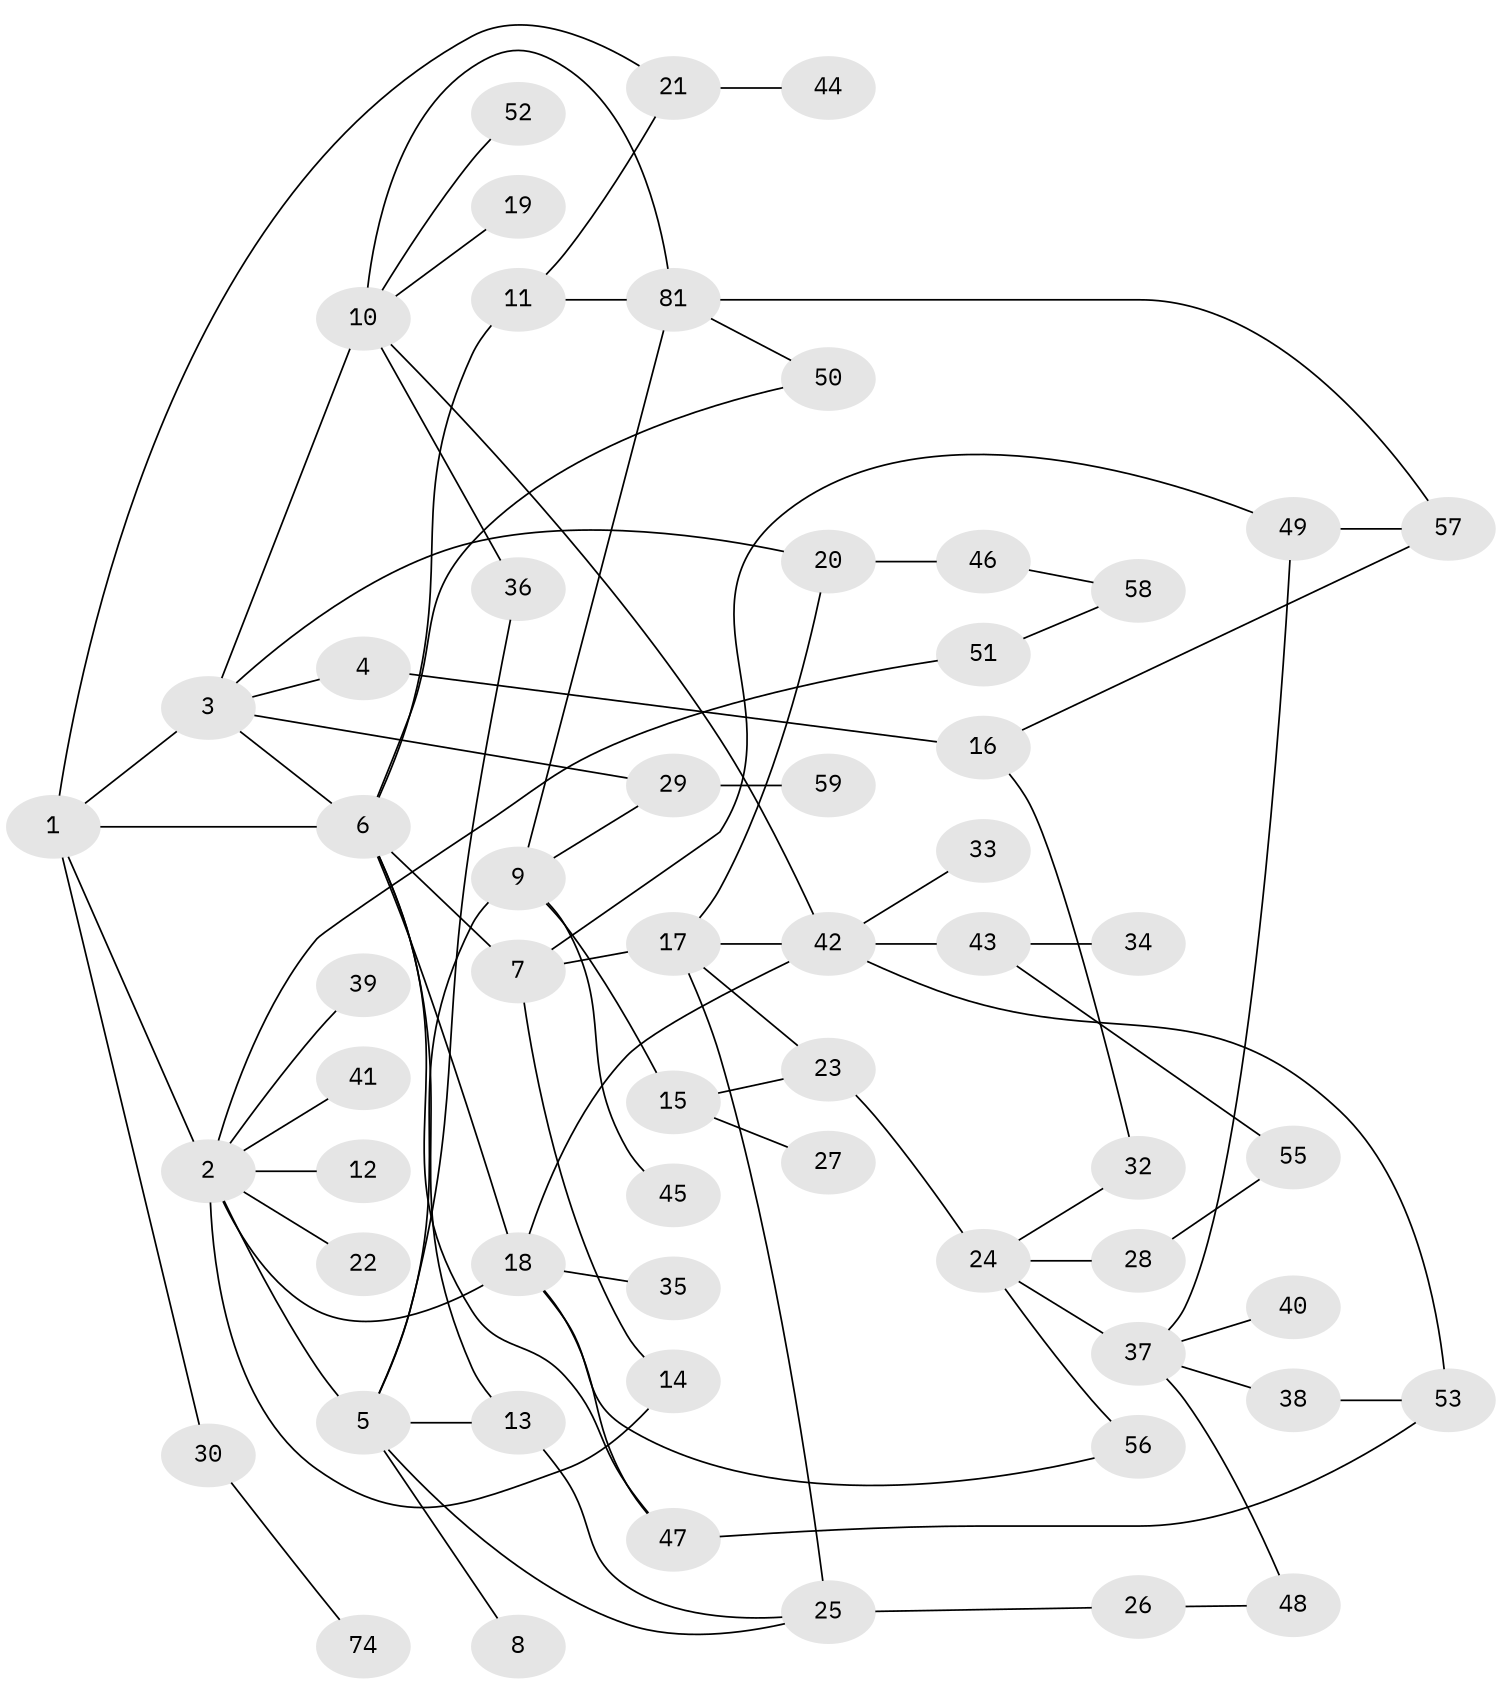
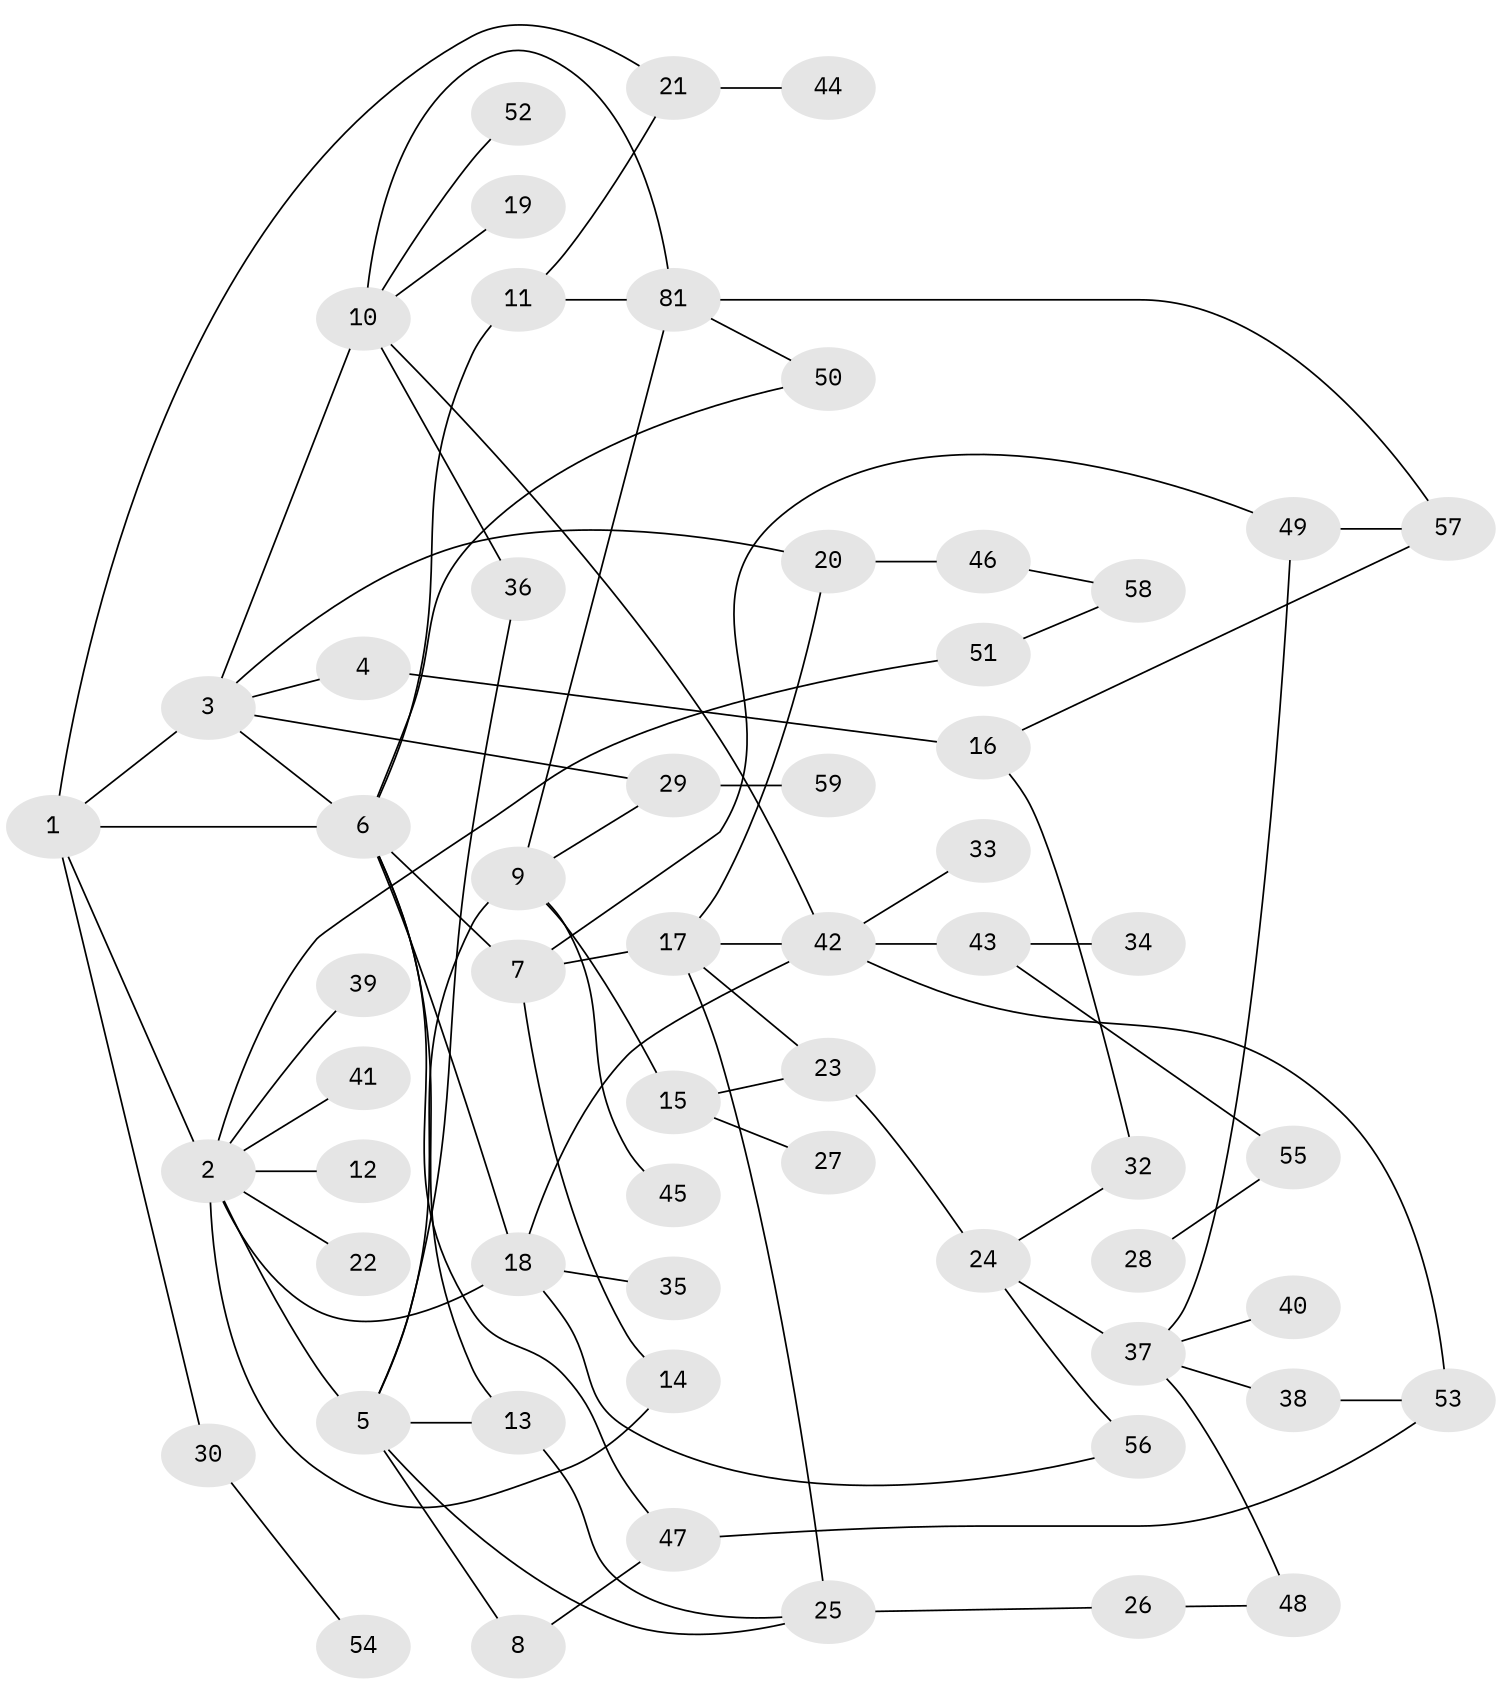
edge "24" -- "28": removed
edge "18" -- "47": now "8" -- "47"
node "74": label "74" -> "54"
